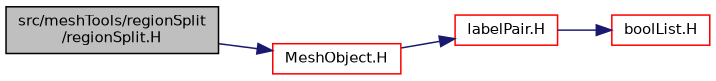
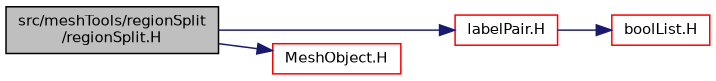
edge "MeshObject.H" -> "labelPair.H": now "src/meshTools/regionSplit /regionSplit.H" -> "labelPair.H"
